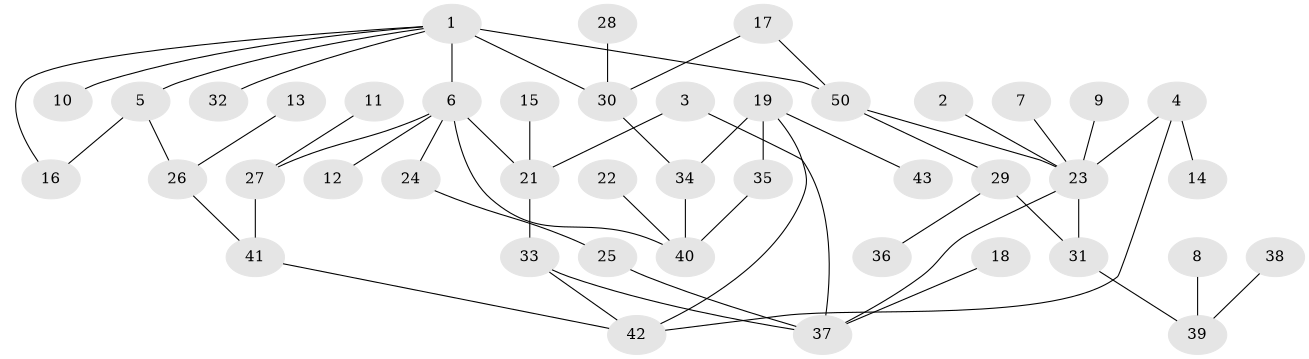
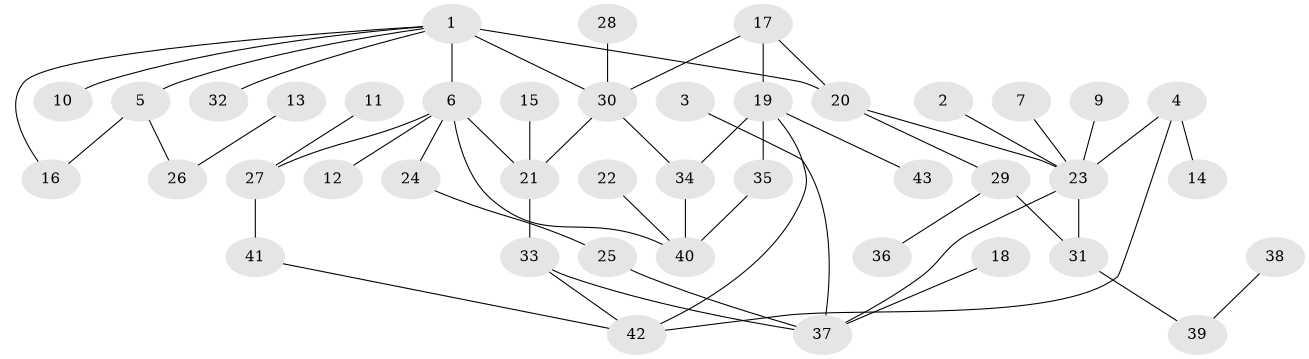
edge "17" -- "19": added
node "50": label "50" -> "20"
edge "3" -- "21": now "30" -- "21"
edge "26" -- "41": removed
node "8": removed
